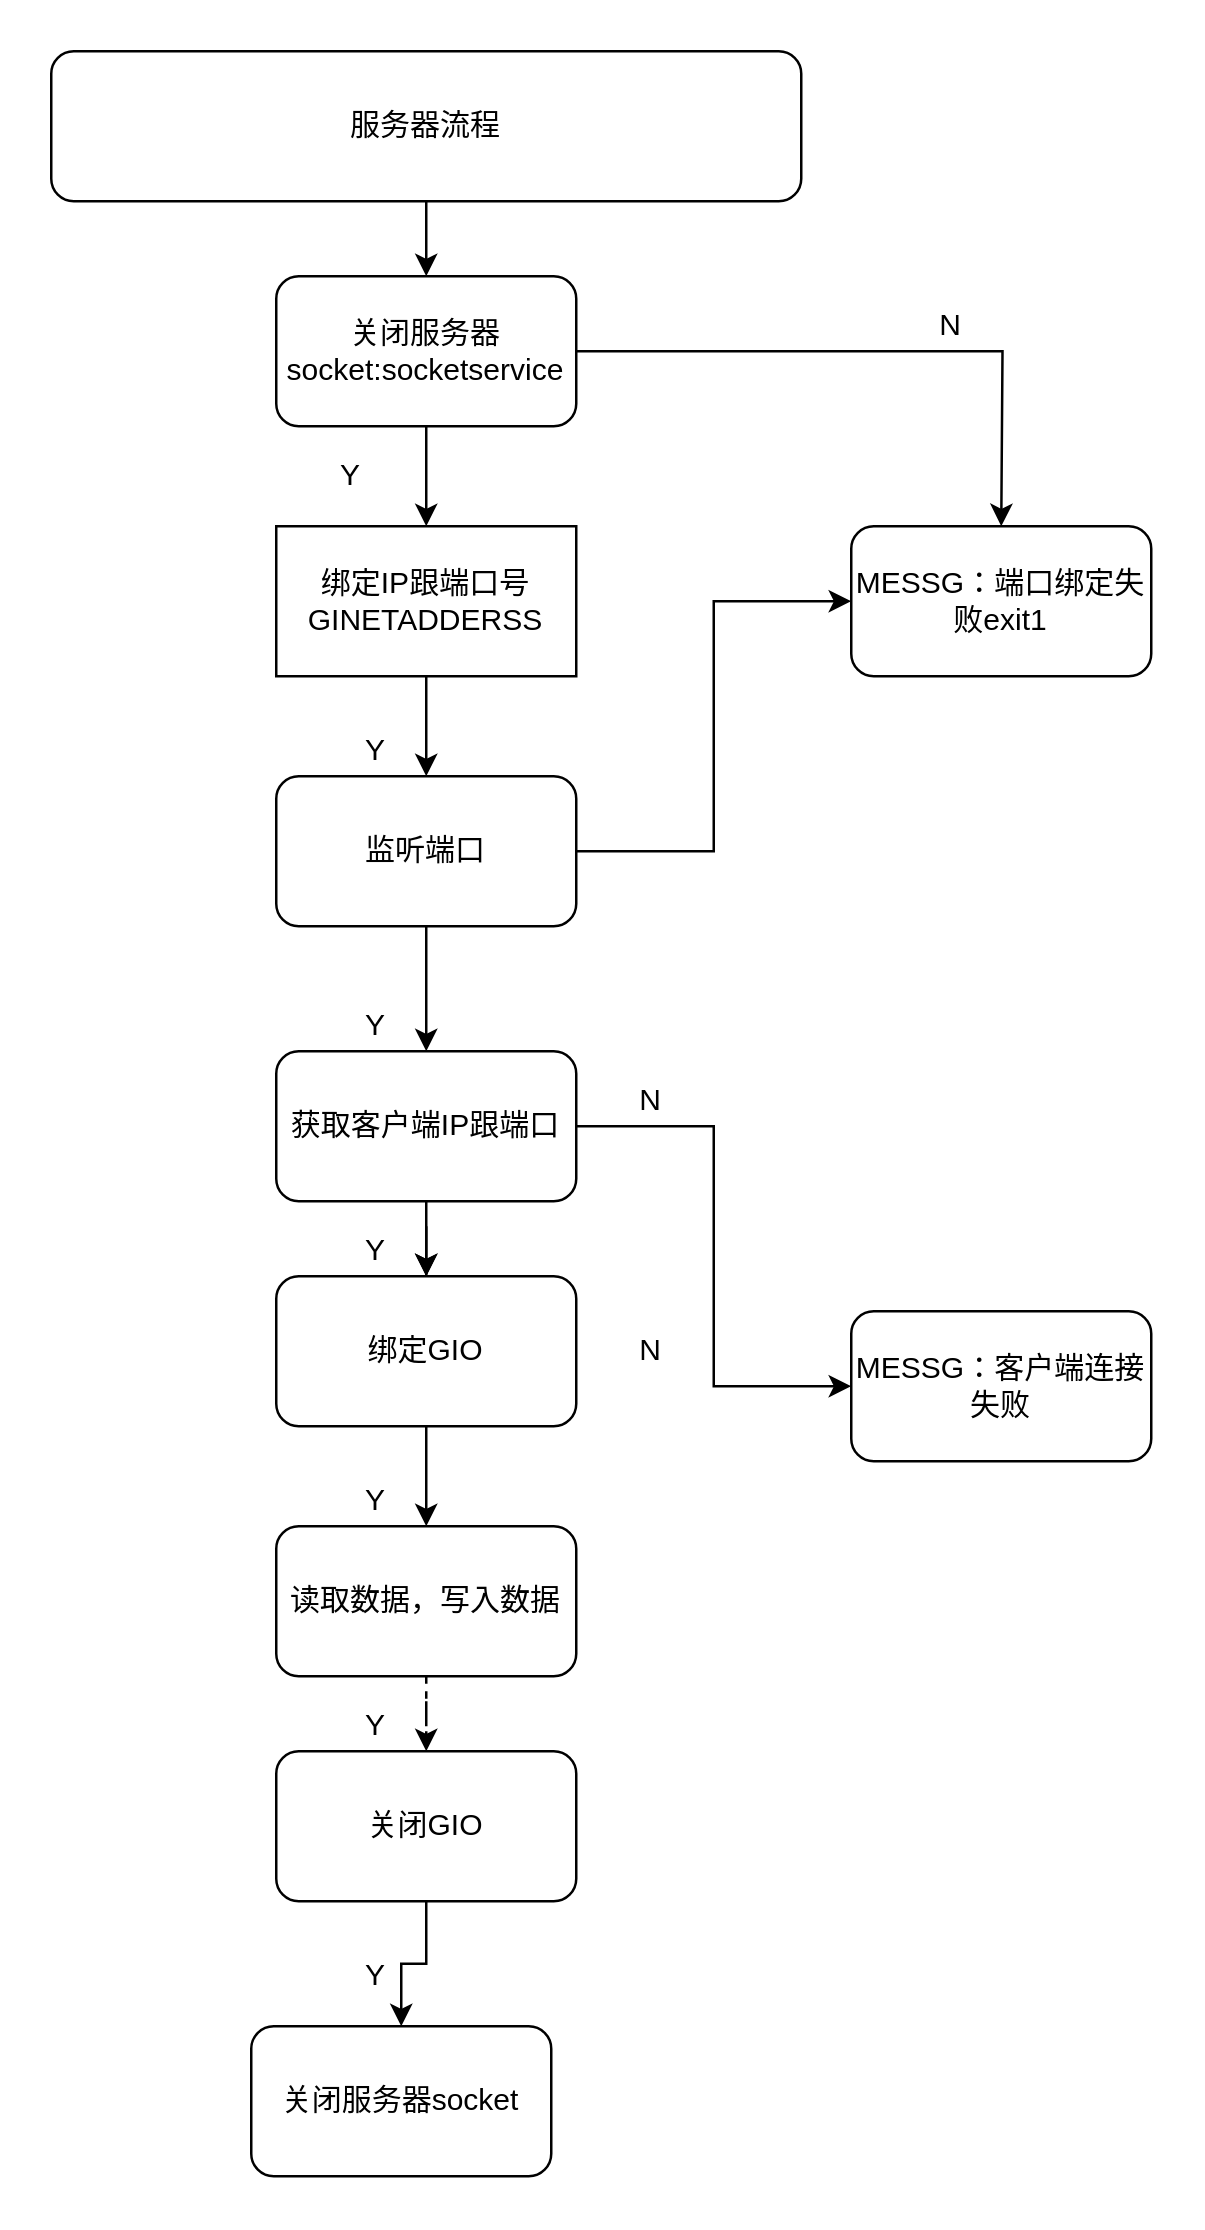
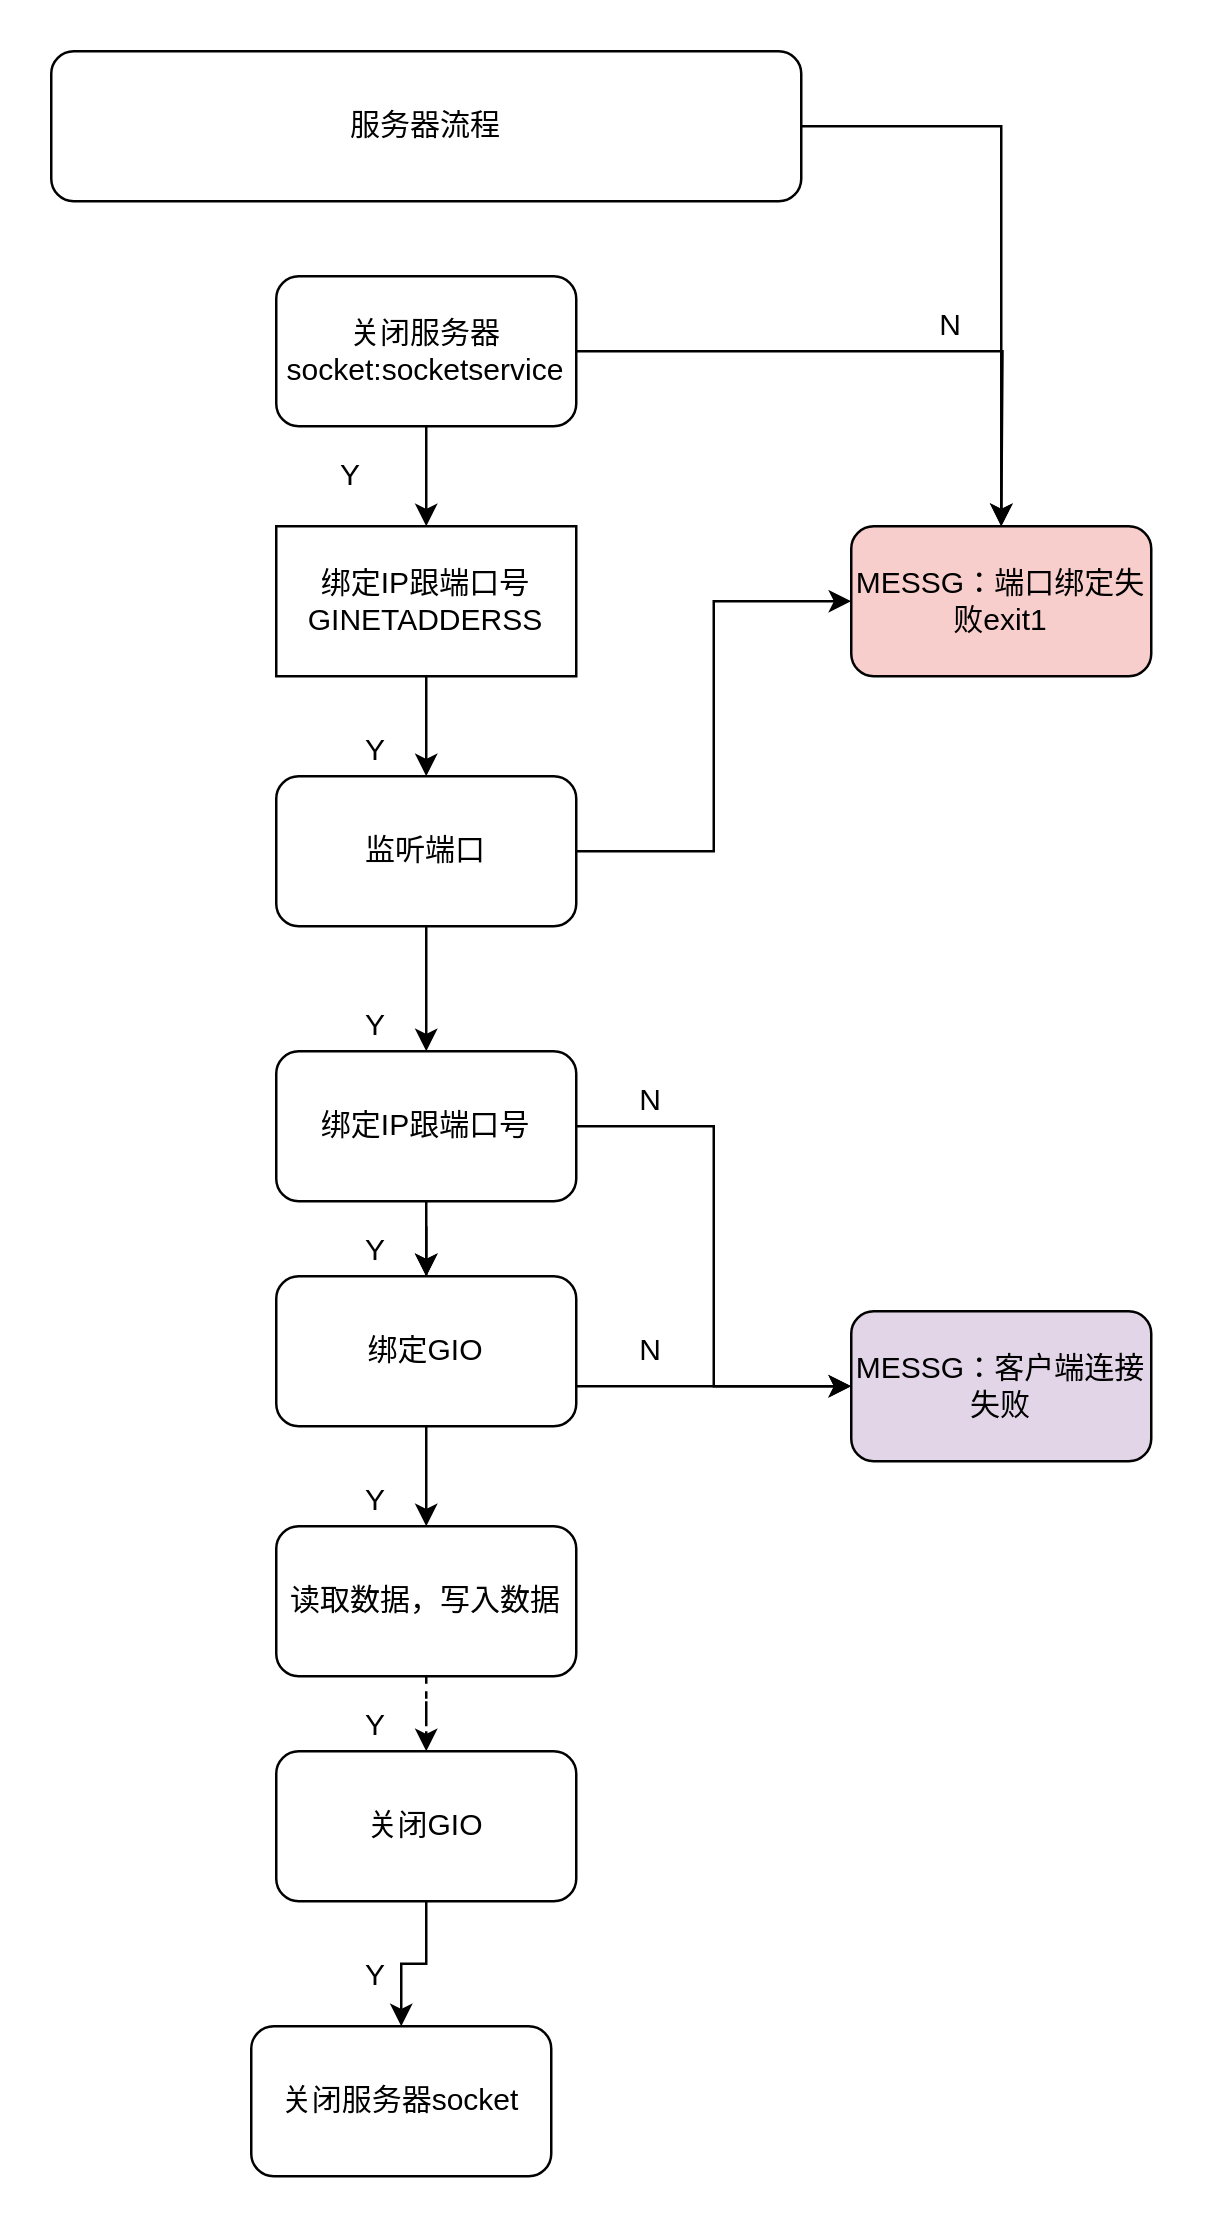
edge "服务器流程" -> "关闭服务器socket:socketservice": now "服务器流程" -> "MESSG：端口绑定失败exit1"
node "MESSG：端口绑定失败exit1": fillcolor #ffffff -> #f8cecc
node "获取客户端IP跟端口": label "获取客户端IP跟端口" -> "绑定IP跟端口号"
edge "绑定GIO" -> "MESSG：客户端连接失败": added
node "MESSG：客户端连接失败": fillcolor #ffffff -> #e1d5e7
